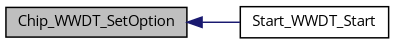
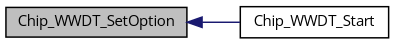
node "Start_WWDT_Start": label "Start_WWDT_Start" -> "Chip_WWDT_Start"
